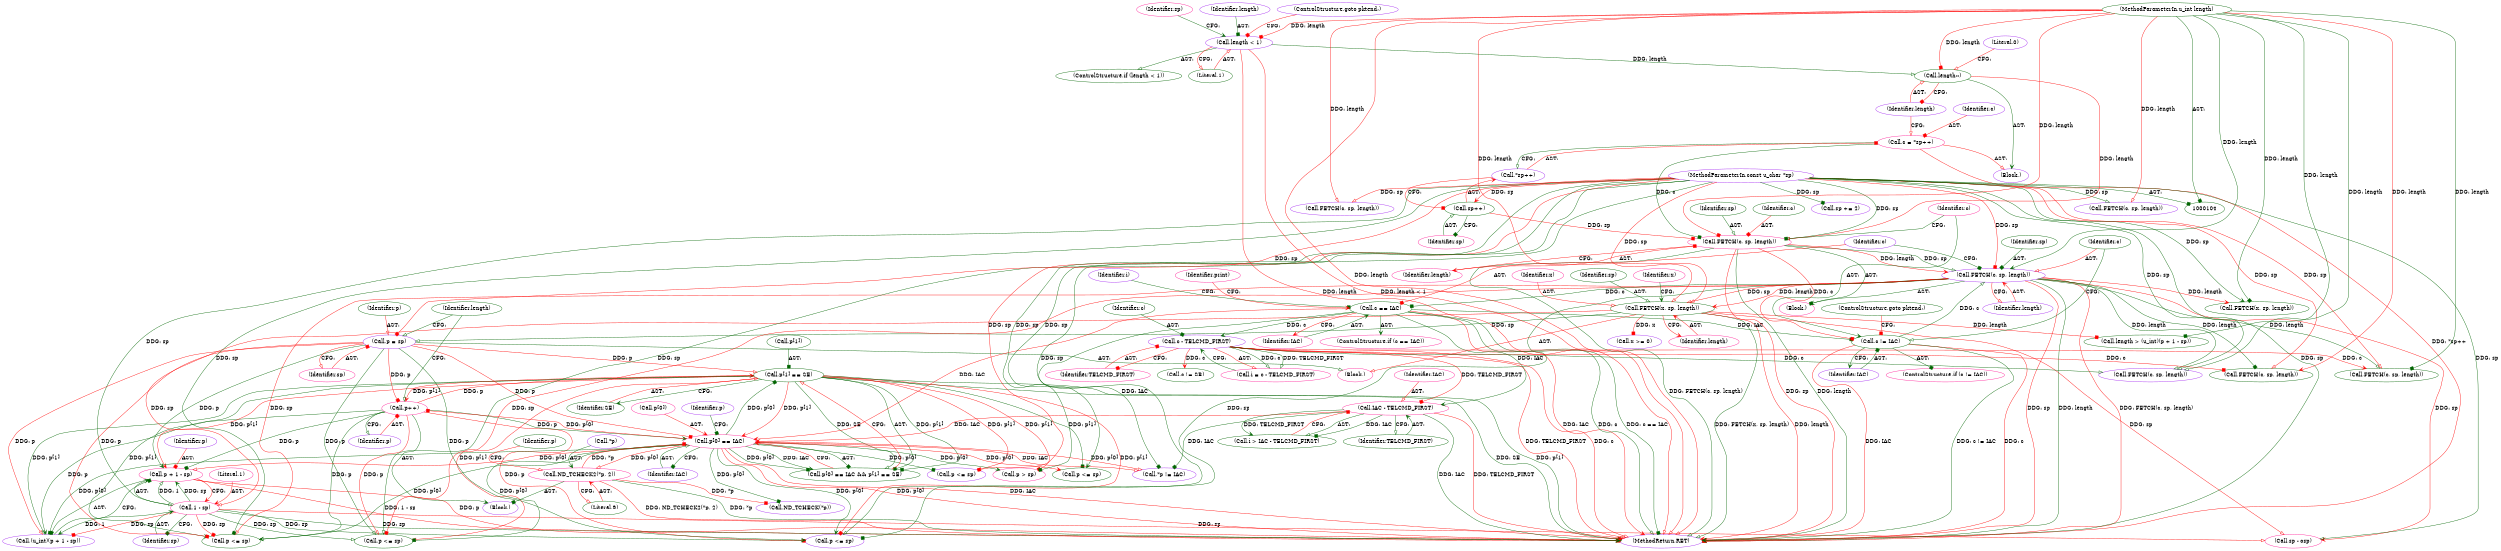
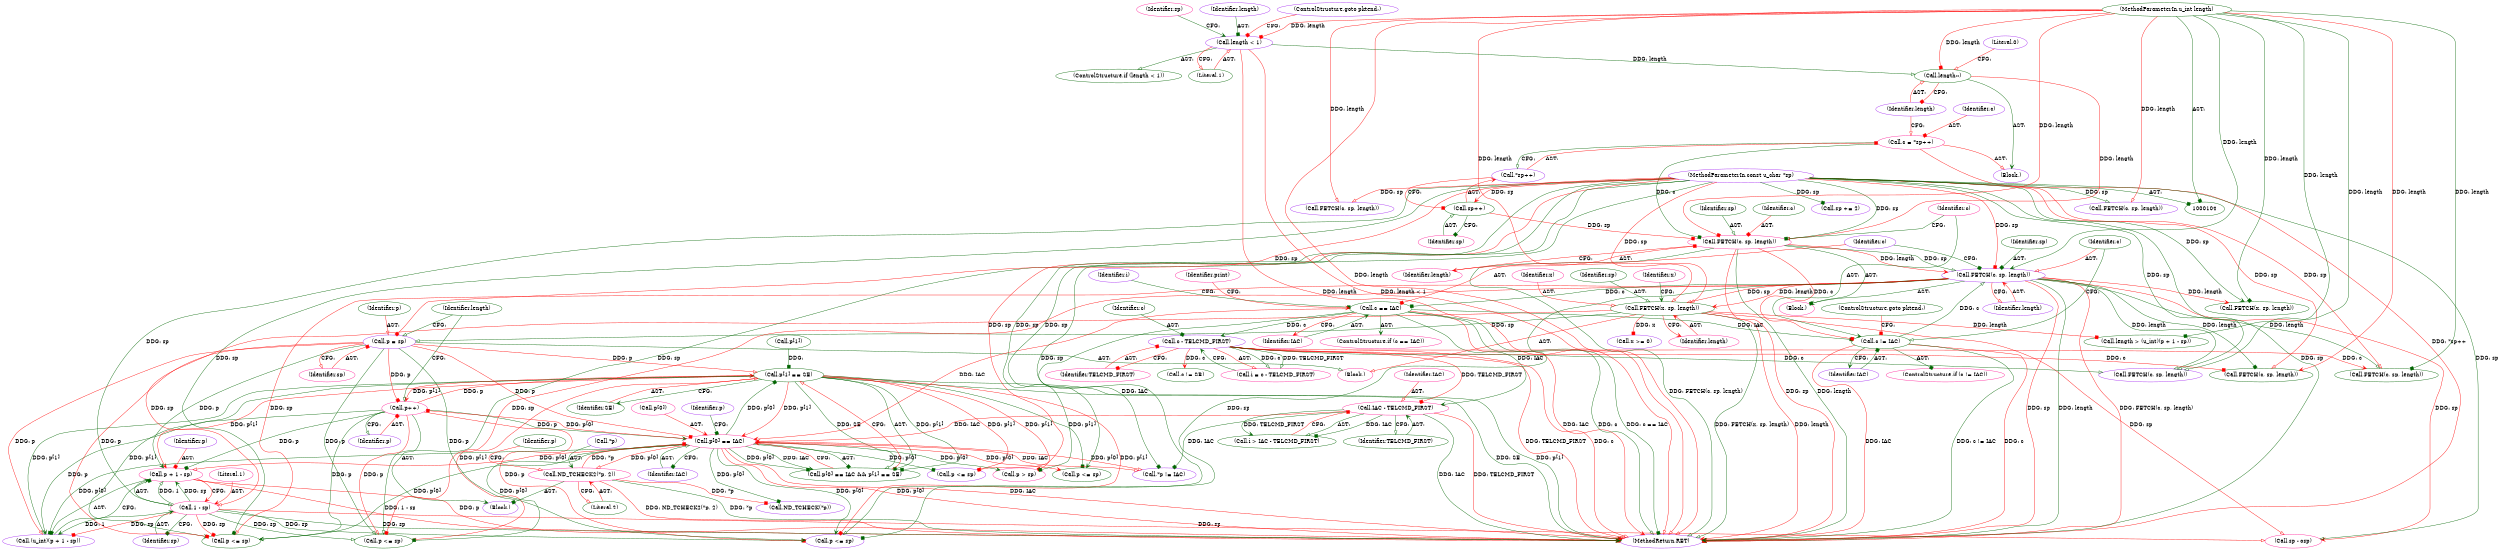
edge "(Call,p[1])" -> "(Call,p[1] == SE)": label "AST: " -> "DDG: "
node "(Literal,9)": label "(Literal,9)" -> "(Literal,2)"
